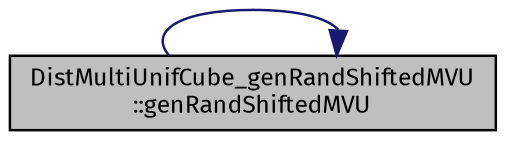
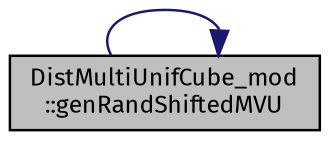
node "DistMultiUnifCube_genRandShiftedMVU ::genRandShiftedMVU": label "DistMultiUnifCube_genRandShiftedMVU ::genRandShiftedMVU" -> "DistMultiUnifCube_mod ::genRandShiftedMVU"
